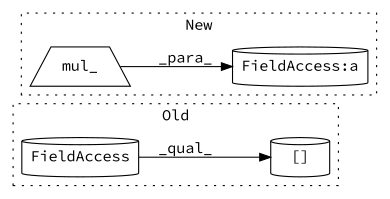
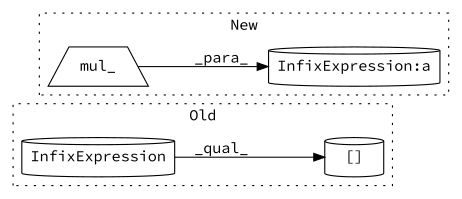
node "FieldAccess:a": label "FieldAccess:a" -> "InfixExpression:a"
node "FieldAccess": label "FieldAccess" -> "InfixExpression"
